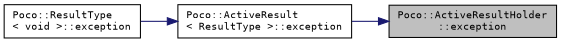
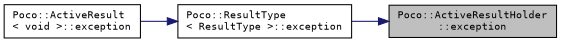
node "Poco::ResultType < void >::exception": label "Poco::ResultType < void >::exception" -> "Poco::ActiveResult < void >::exception"
node "Poco::ActiveResult < ResultType >::exception": label "Poco::ActiveResult < ResultType >::exception" -> "Poco::ResultType < ResultType >::exception"
